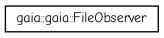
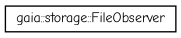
node "gaia::gaia::FileObserver": label "gaia::gaia::FileObserver" -> "gaia::storage::FileObserver"
